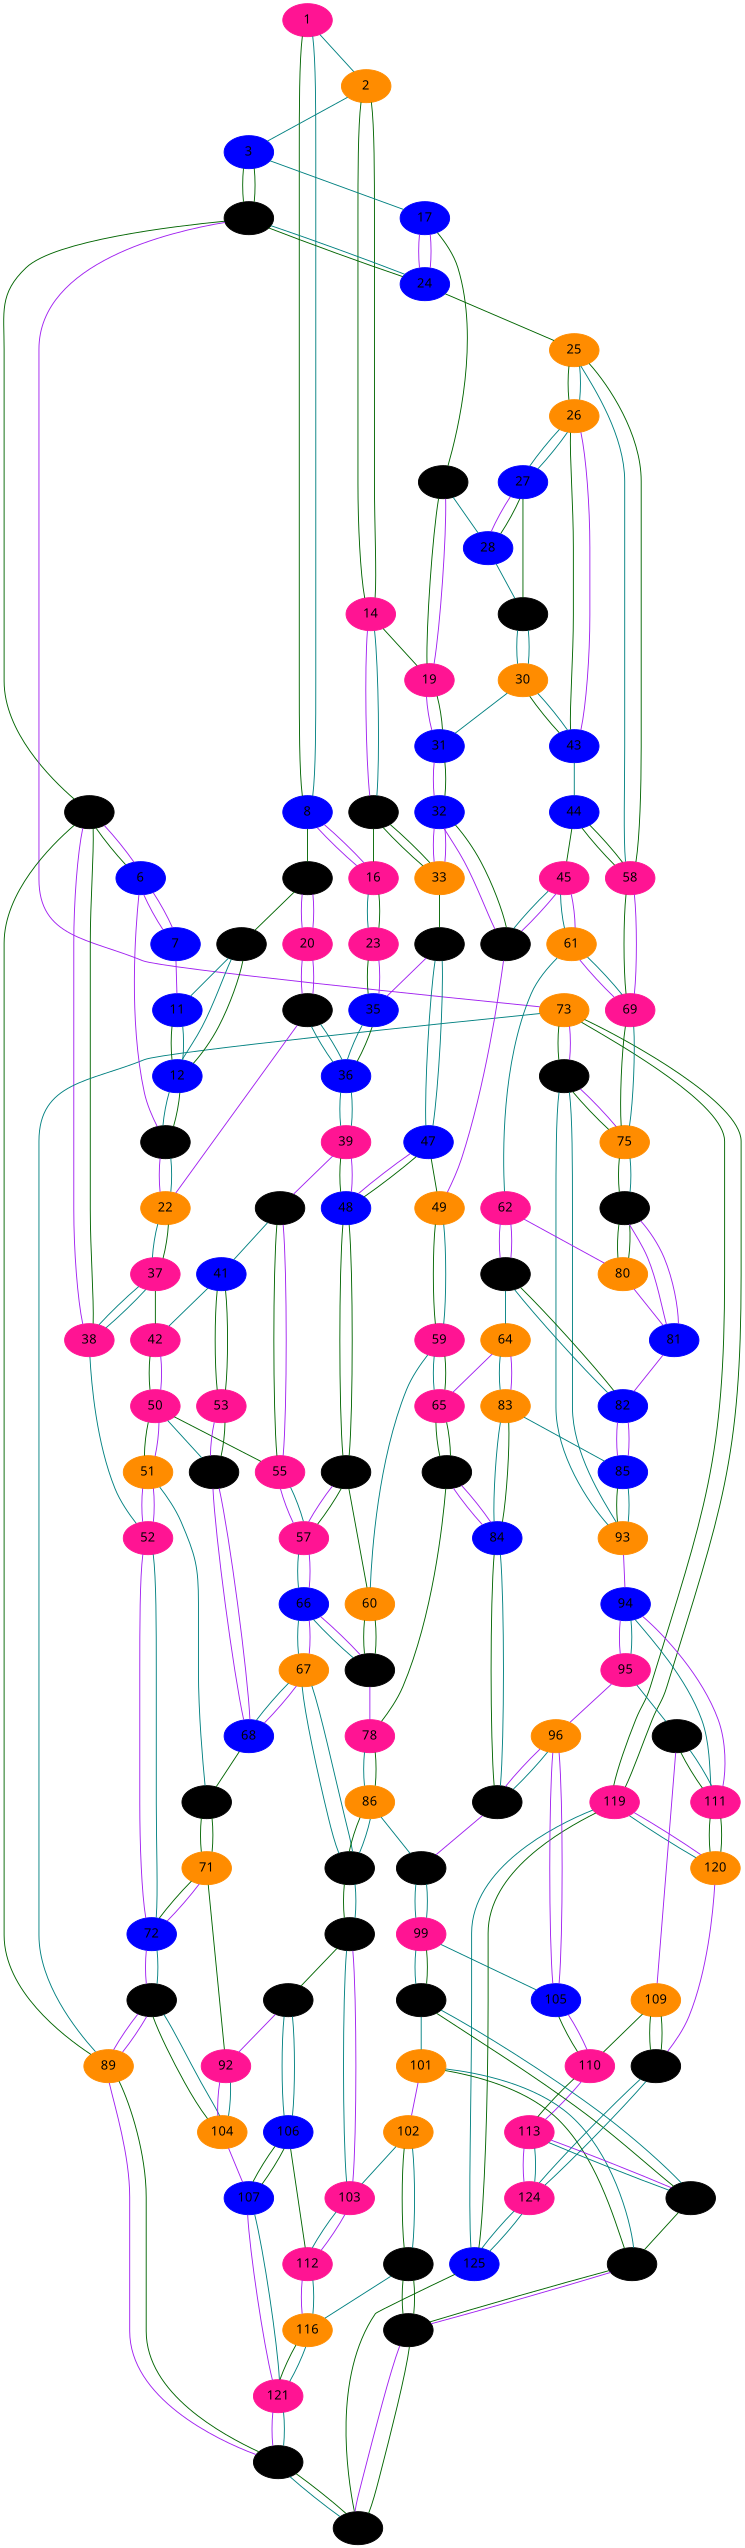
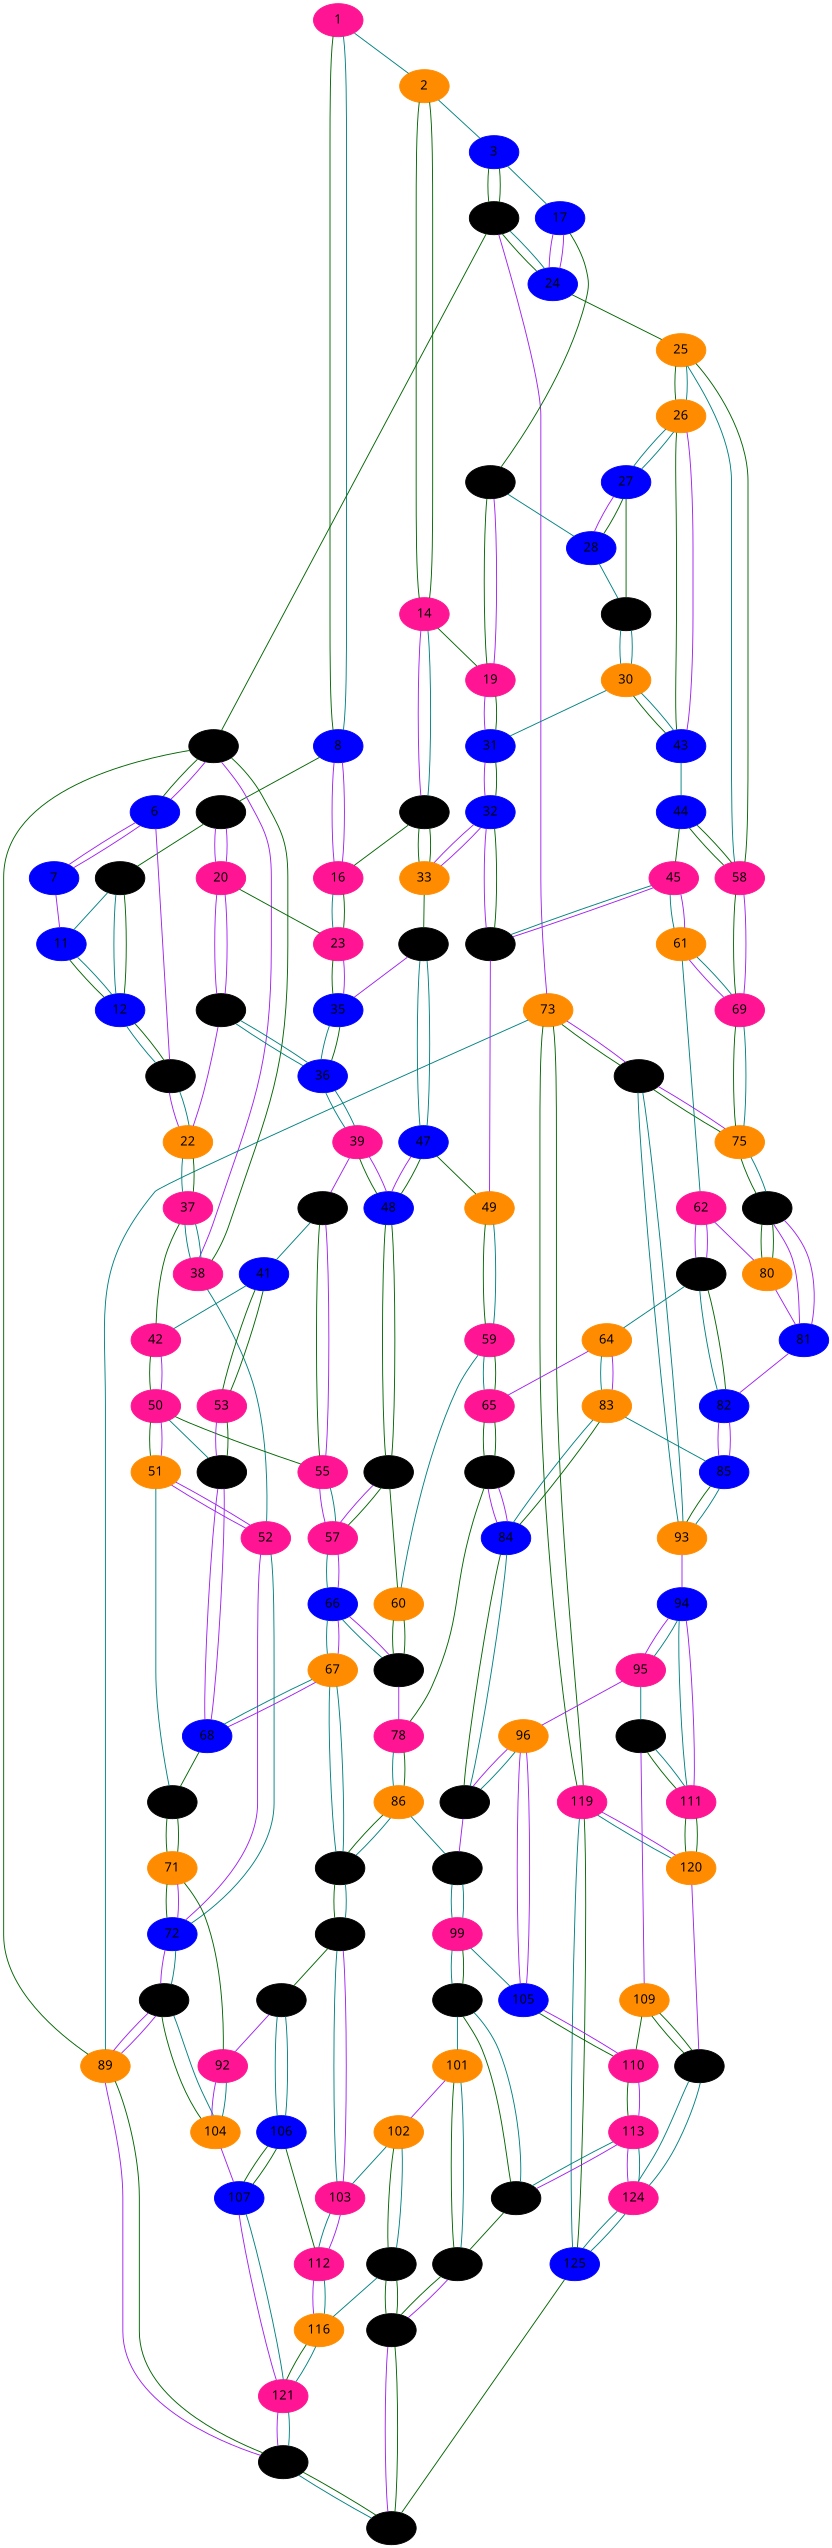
edge "20" -- "23": added
